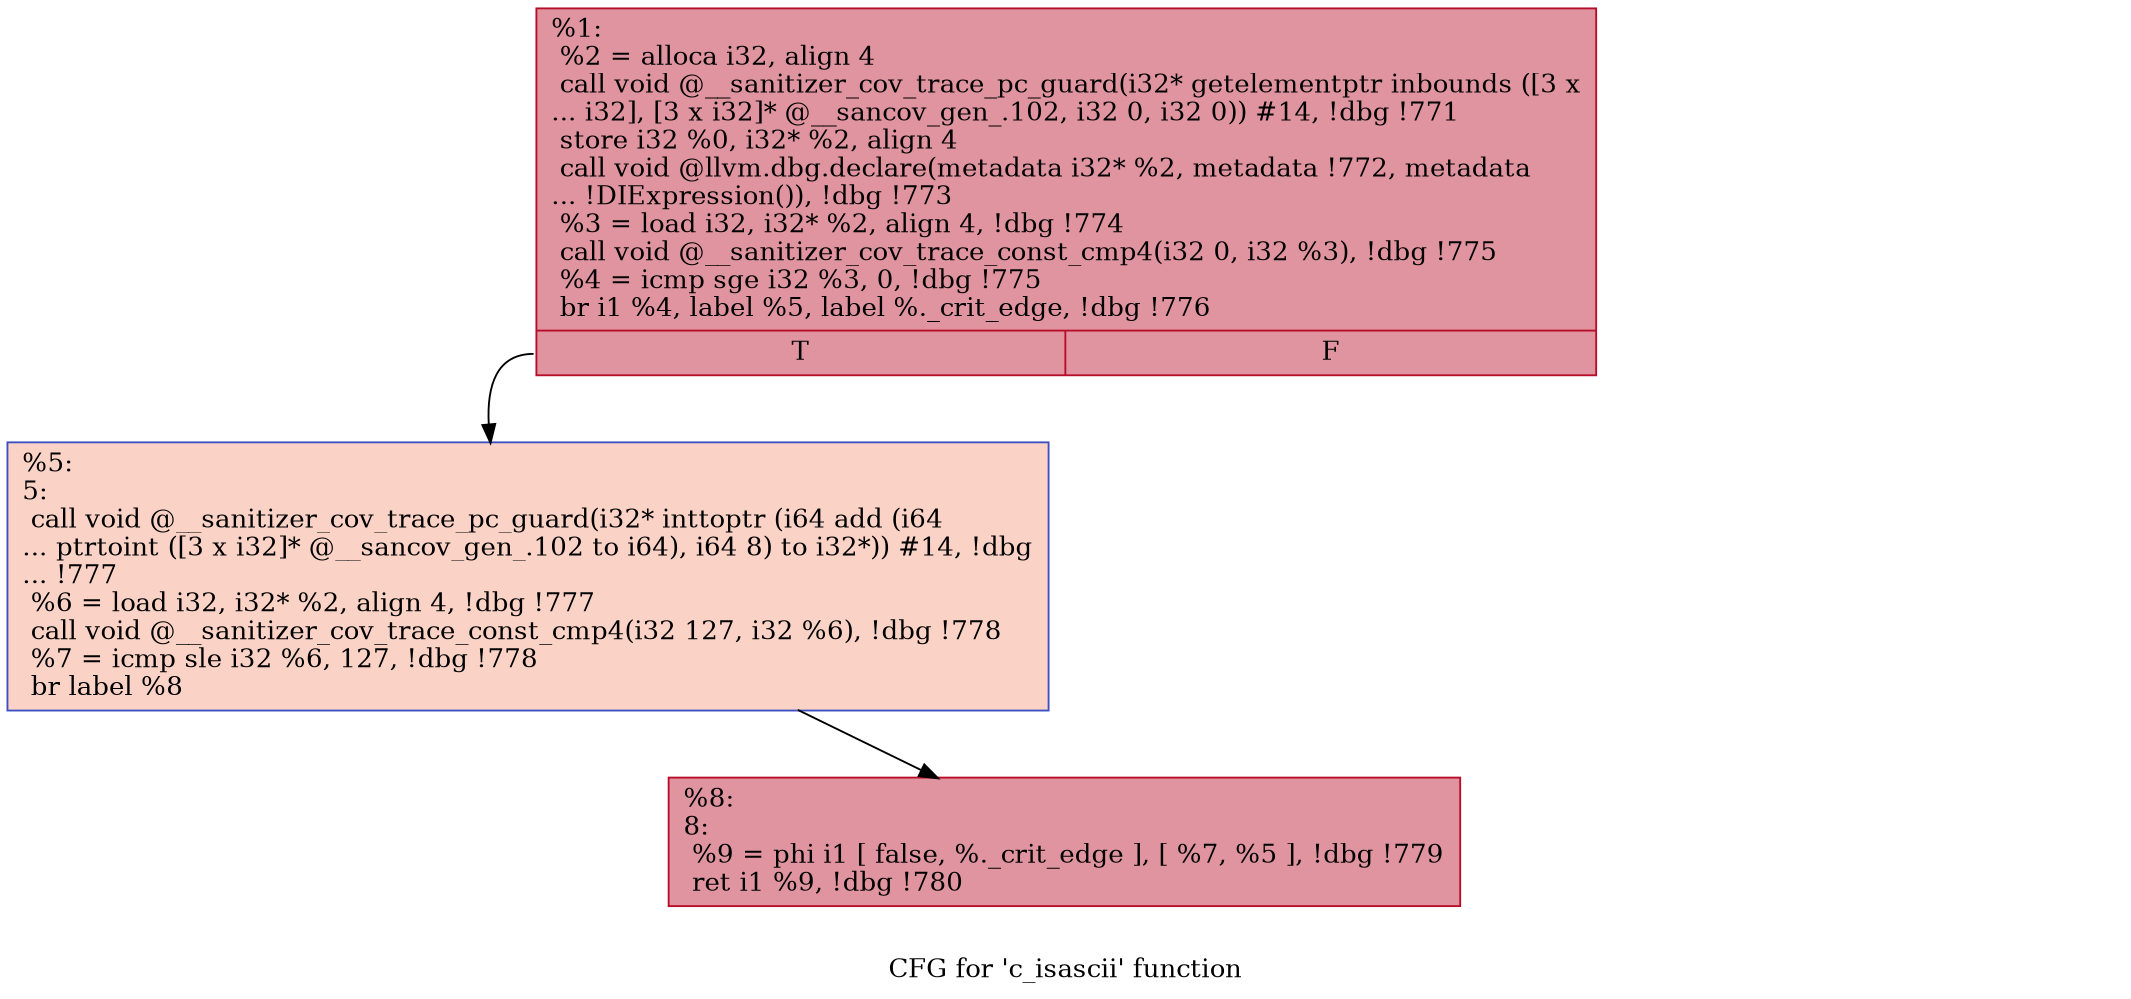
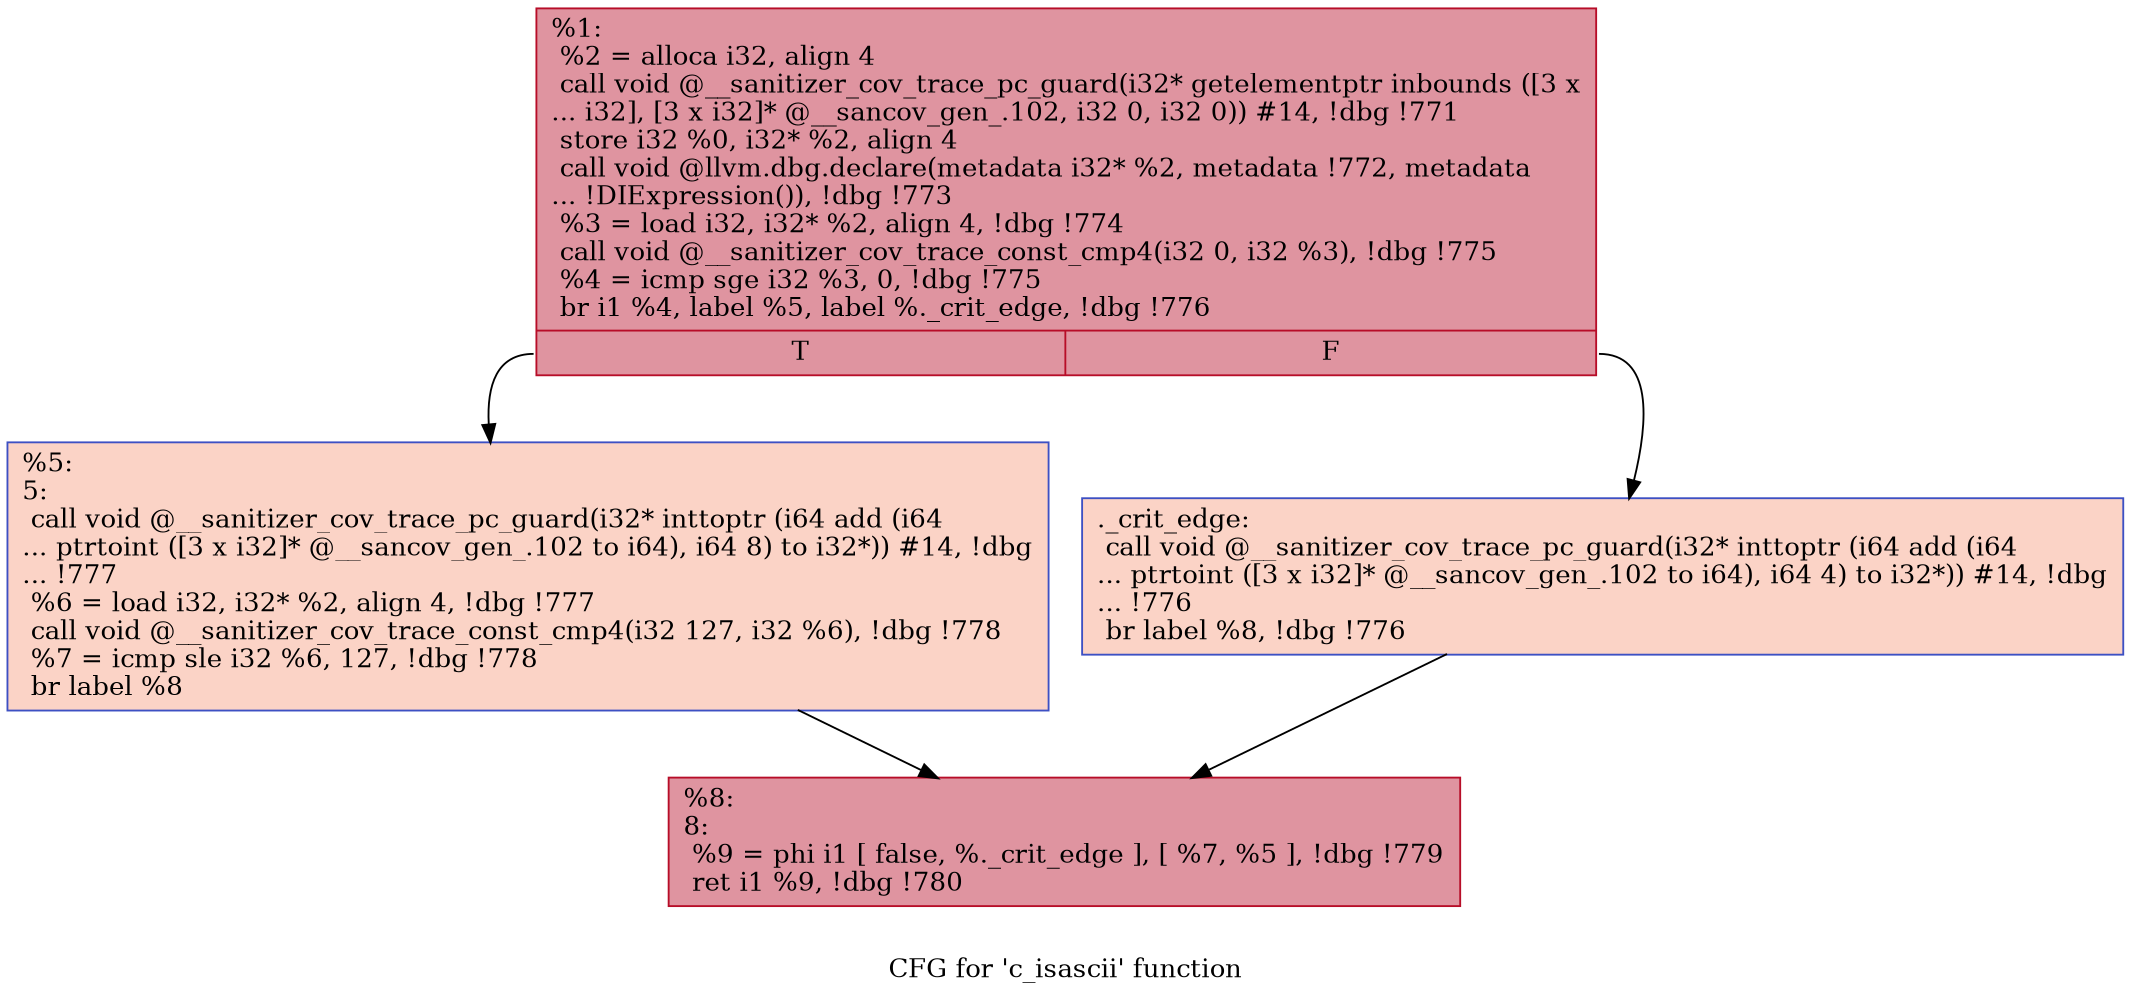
node "._crit_edge:": added
